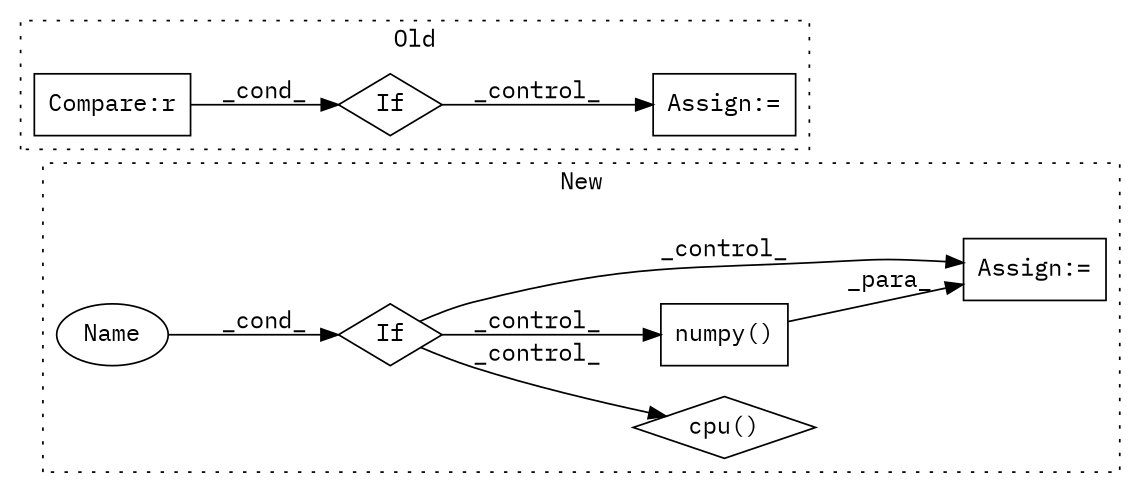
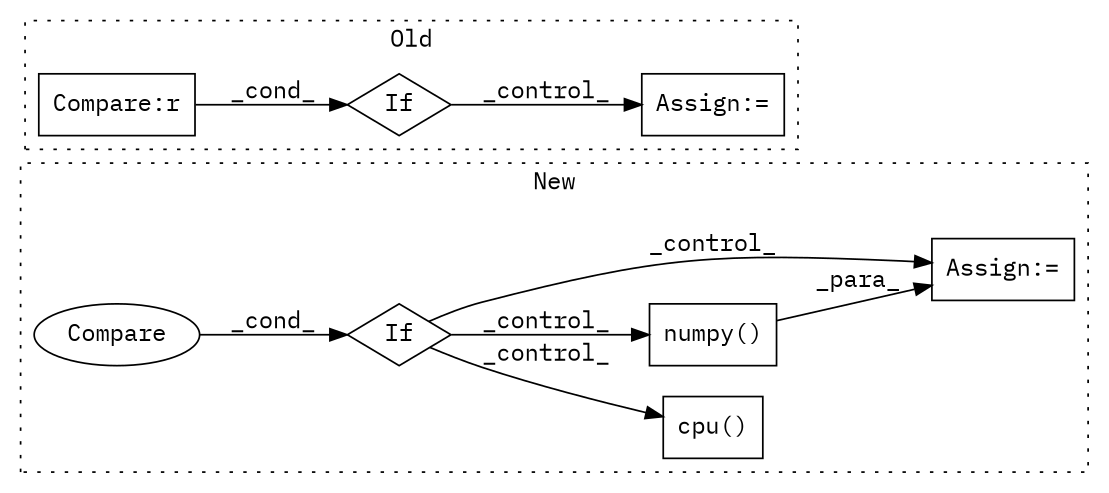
node "Name": label "Name" -> "Compare"
node "cpu()": shape diamond -> box
